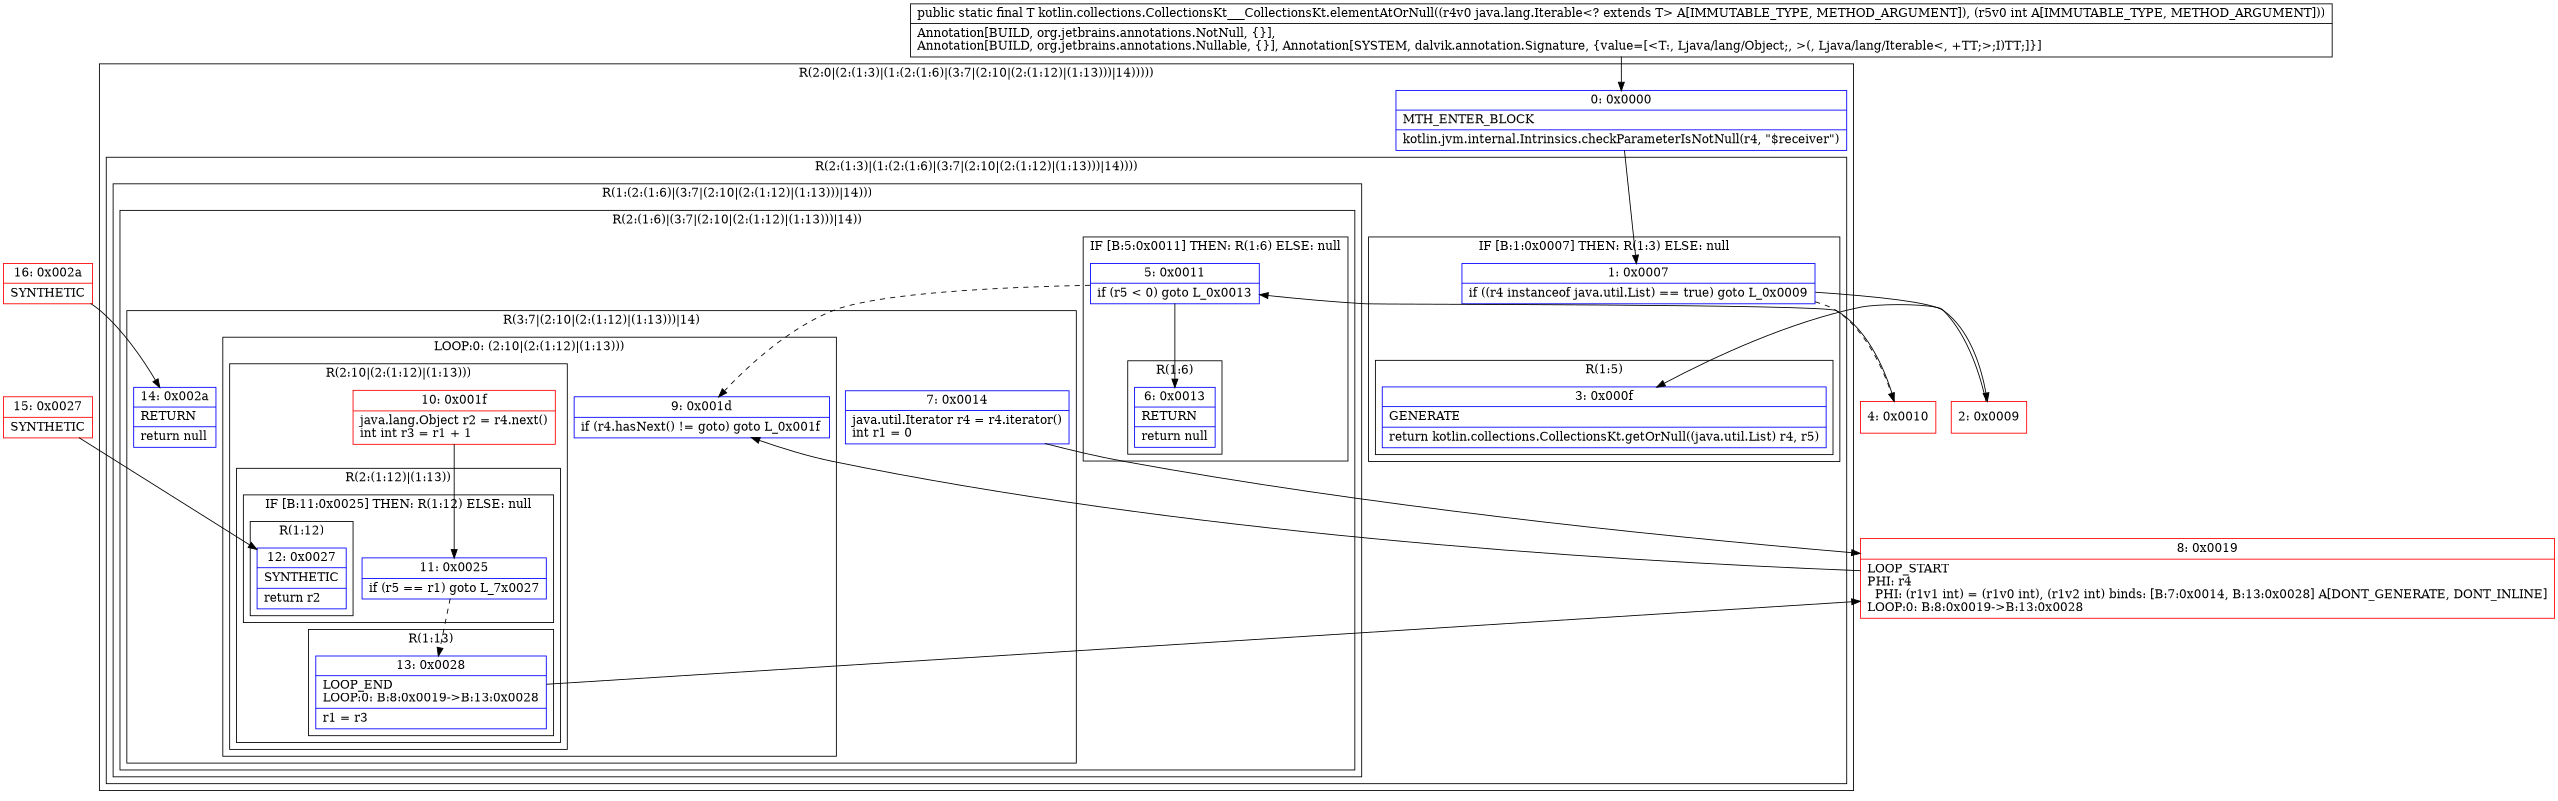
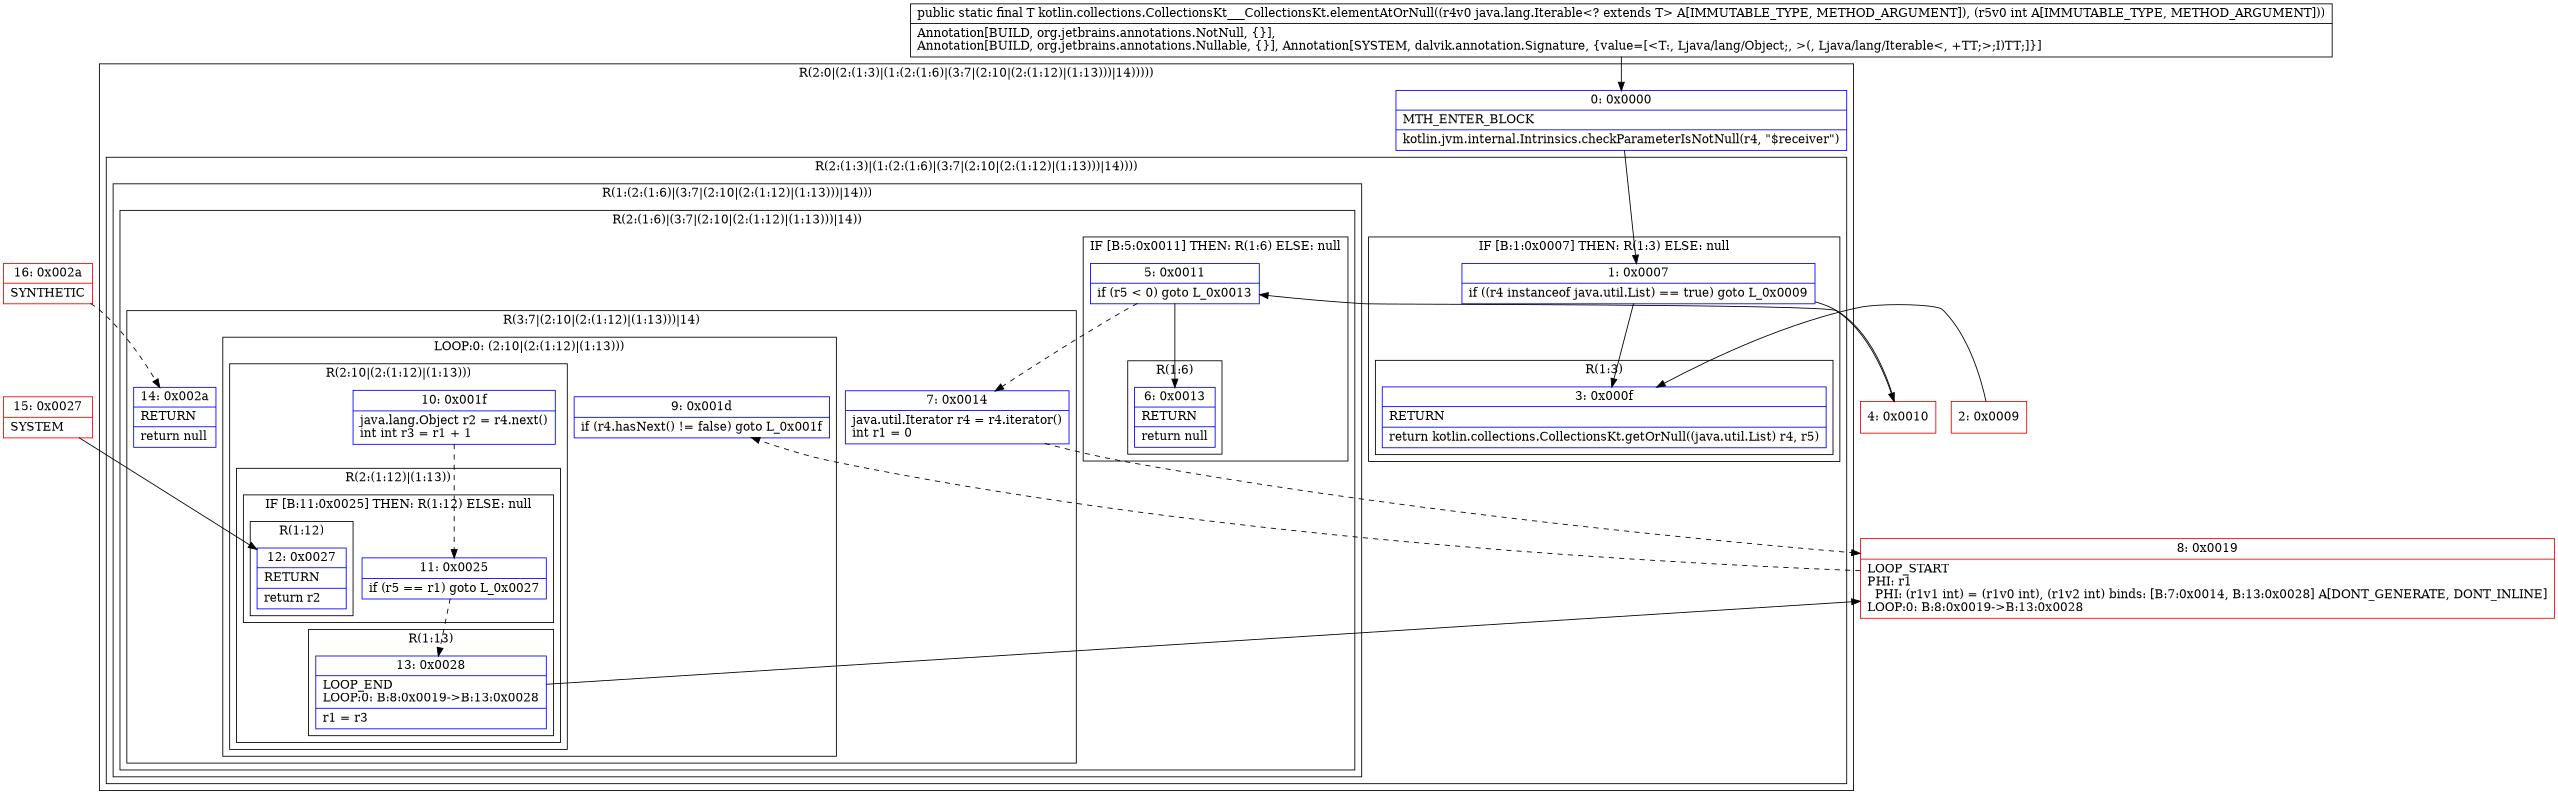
edge "5: 0x0011" -> "9: 0x001d": now "5: 0x0011" -> "7: 0x0014"
edge "1: 0x0007" -> "2: 0x0009": now "1: 0x0007" -> "3: 0x000f"
edge "1: 0x0007" -> "4: 0x0010": style dashed -> solid
edge "16: 0x002a" -> "14: 0x002a": style solid -> dashed
cluster "R(1:5)": label "R(1:5)" -> "R(1:3)"
node "3: 0x000f": text "GENERATE" -> "RETURN"
node "10: 0x001f": color red -> blue
node "15: 0x0027": text "SYNTHETIC" -> "SYSTEM"
node "9: 0x001d": text "if (r4.hasNext() != goto) goto L_0x001f" -> "if (r4.hasNext() != false) goto L_0x001f"
edge "10: 0x001f" -> "11: 0x0025": style solid -> dashed
edge "7: 0x0014" -> "8: 0x0019": style solid -> dashed
edge "8: 0x0019" -> "9: 0x001d": style solid -> dashed
node "12: 0x0027": text "SYNTHETIC" -> "RETURN"
node "8: 0x0019": text "PHI: r4" -> "PHI: r1"
node "11: 0x0025": text "if (r5 == r1) goto L_7x0027" -> "if (r5 == r1) goto L_0x0027"
